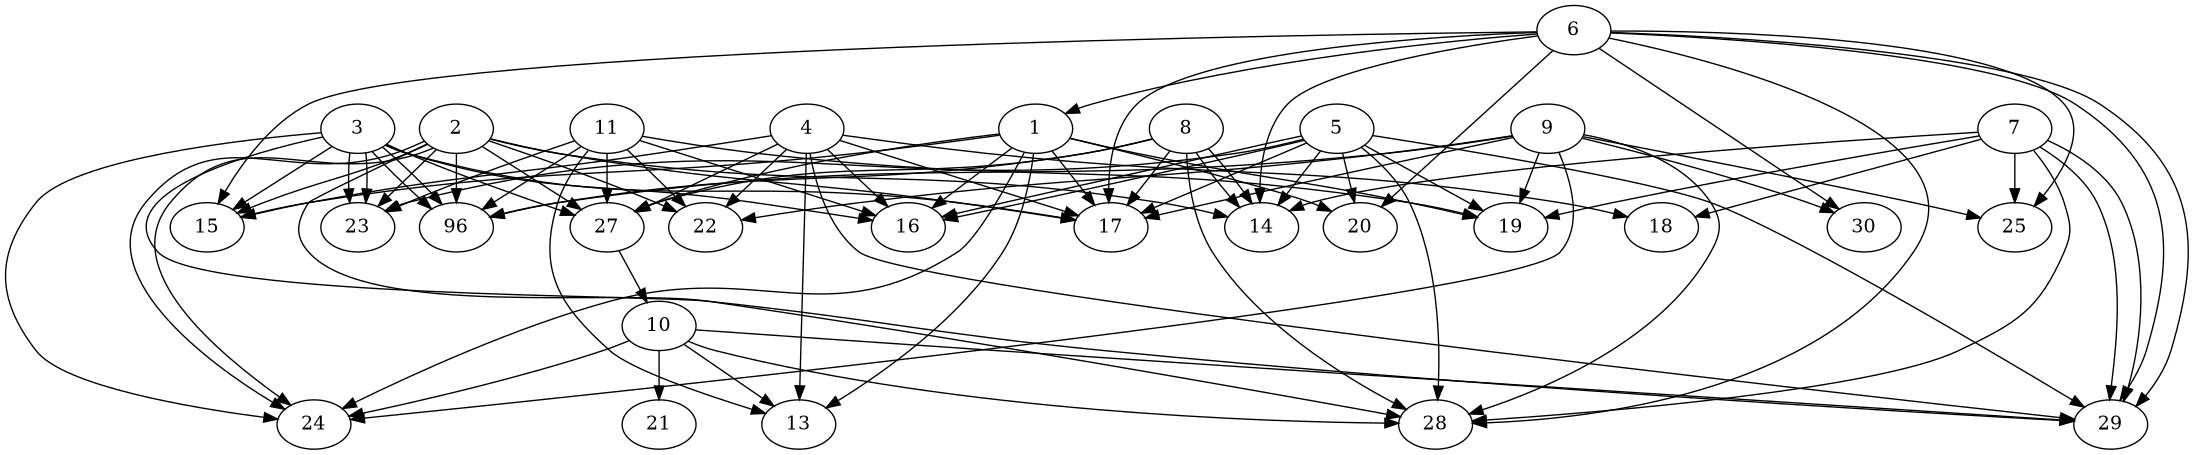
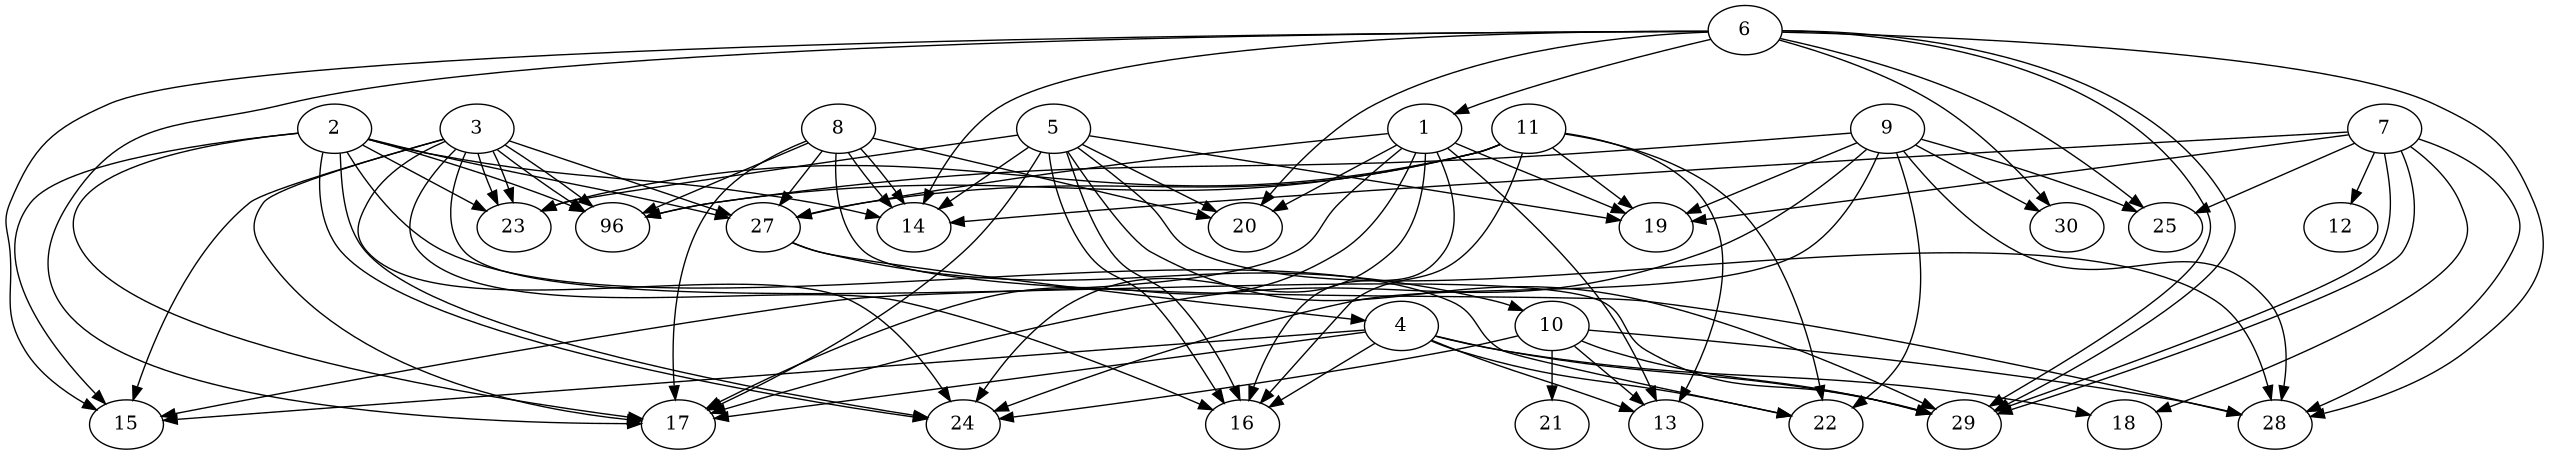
edge "8" -> "20": added
edge "4" -> "27": reversed
node "12": added
edge "2" -> "28": removed
